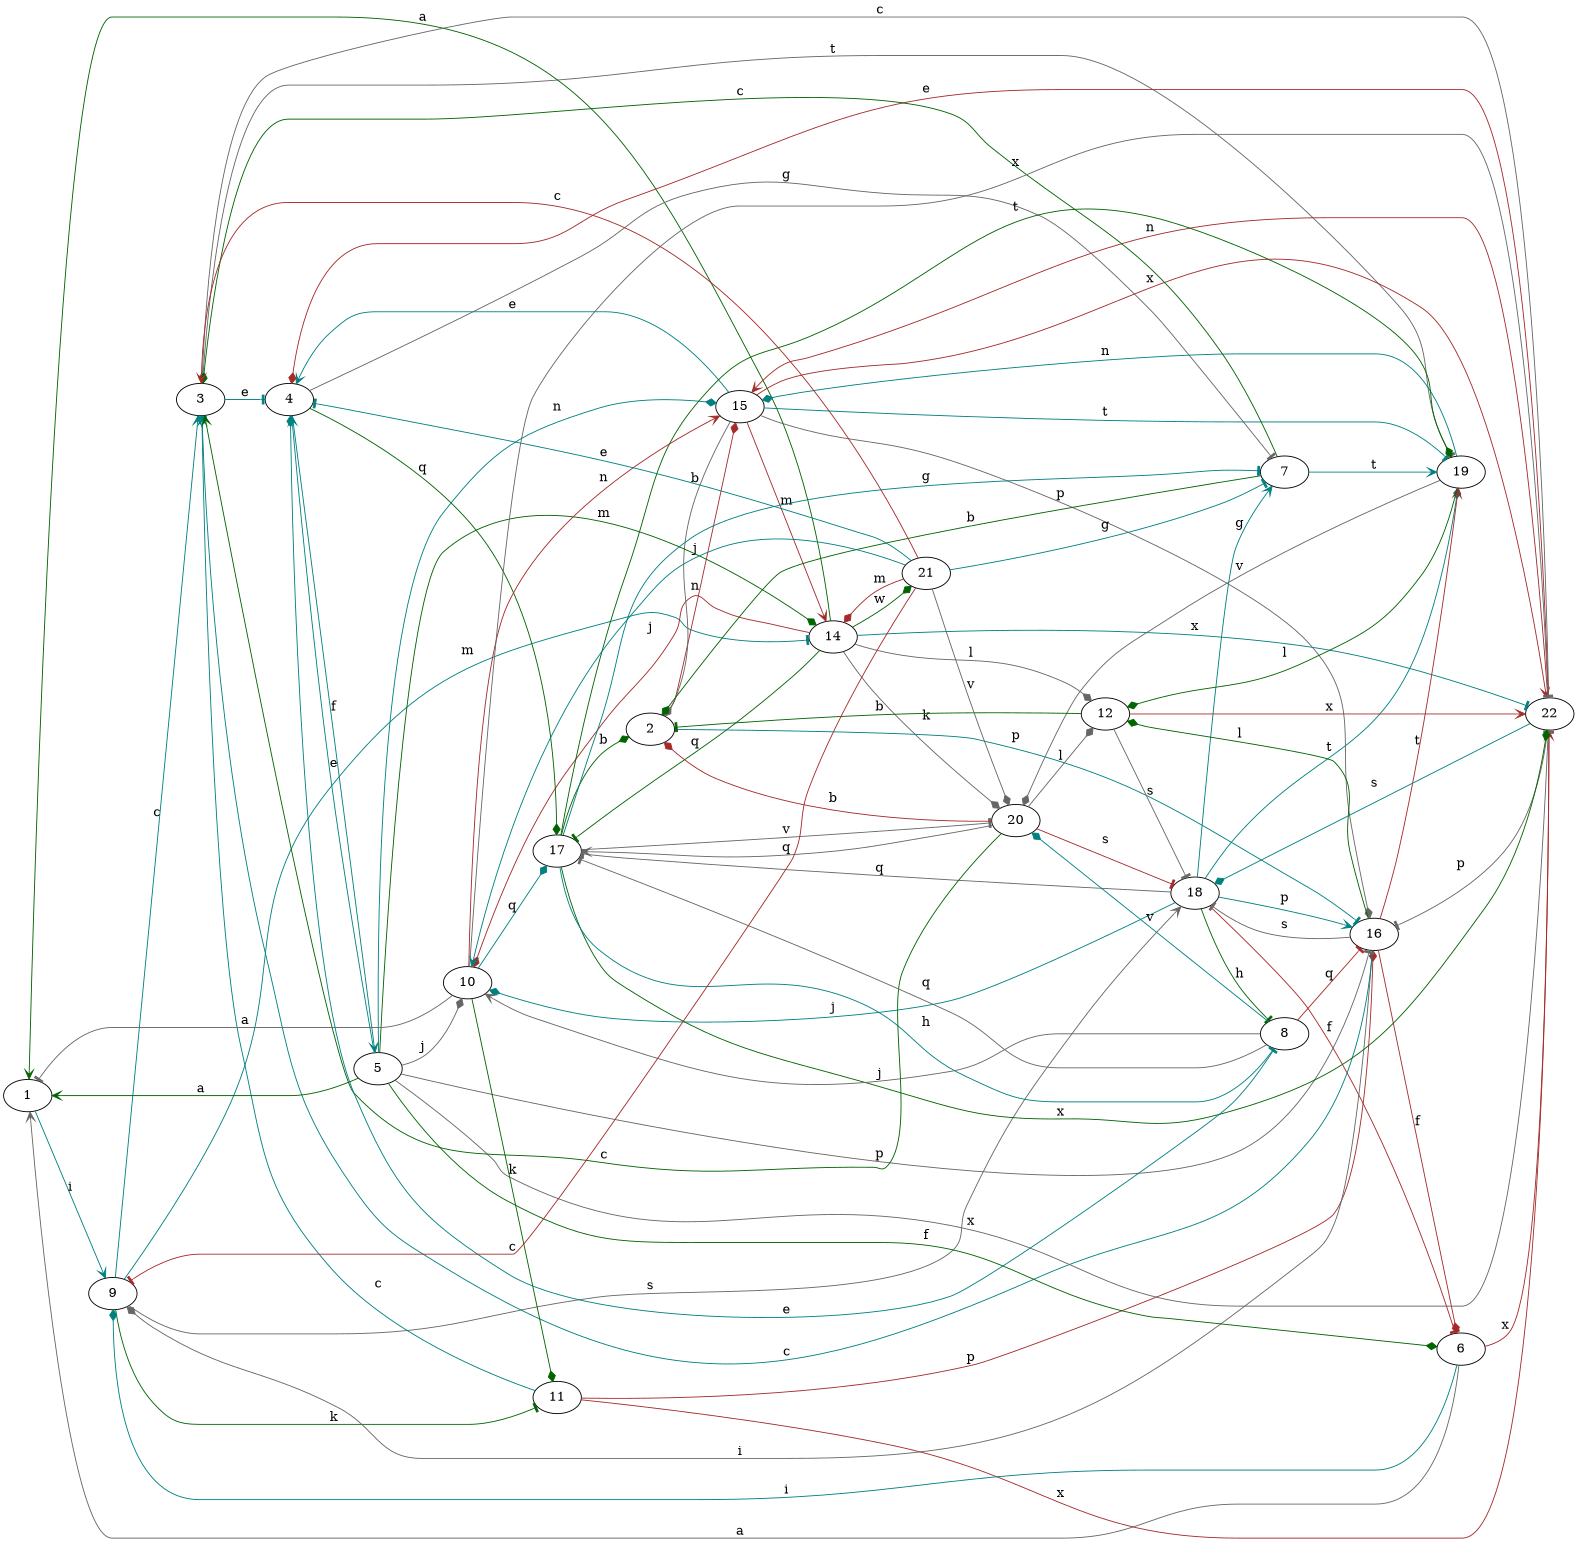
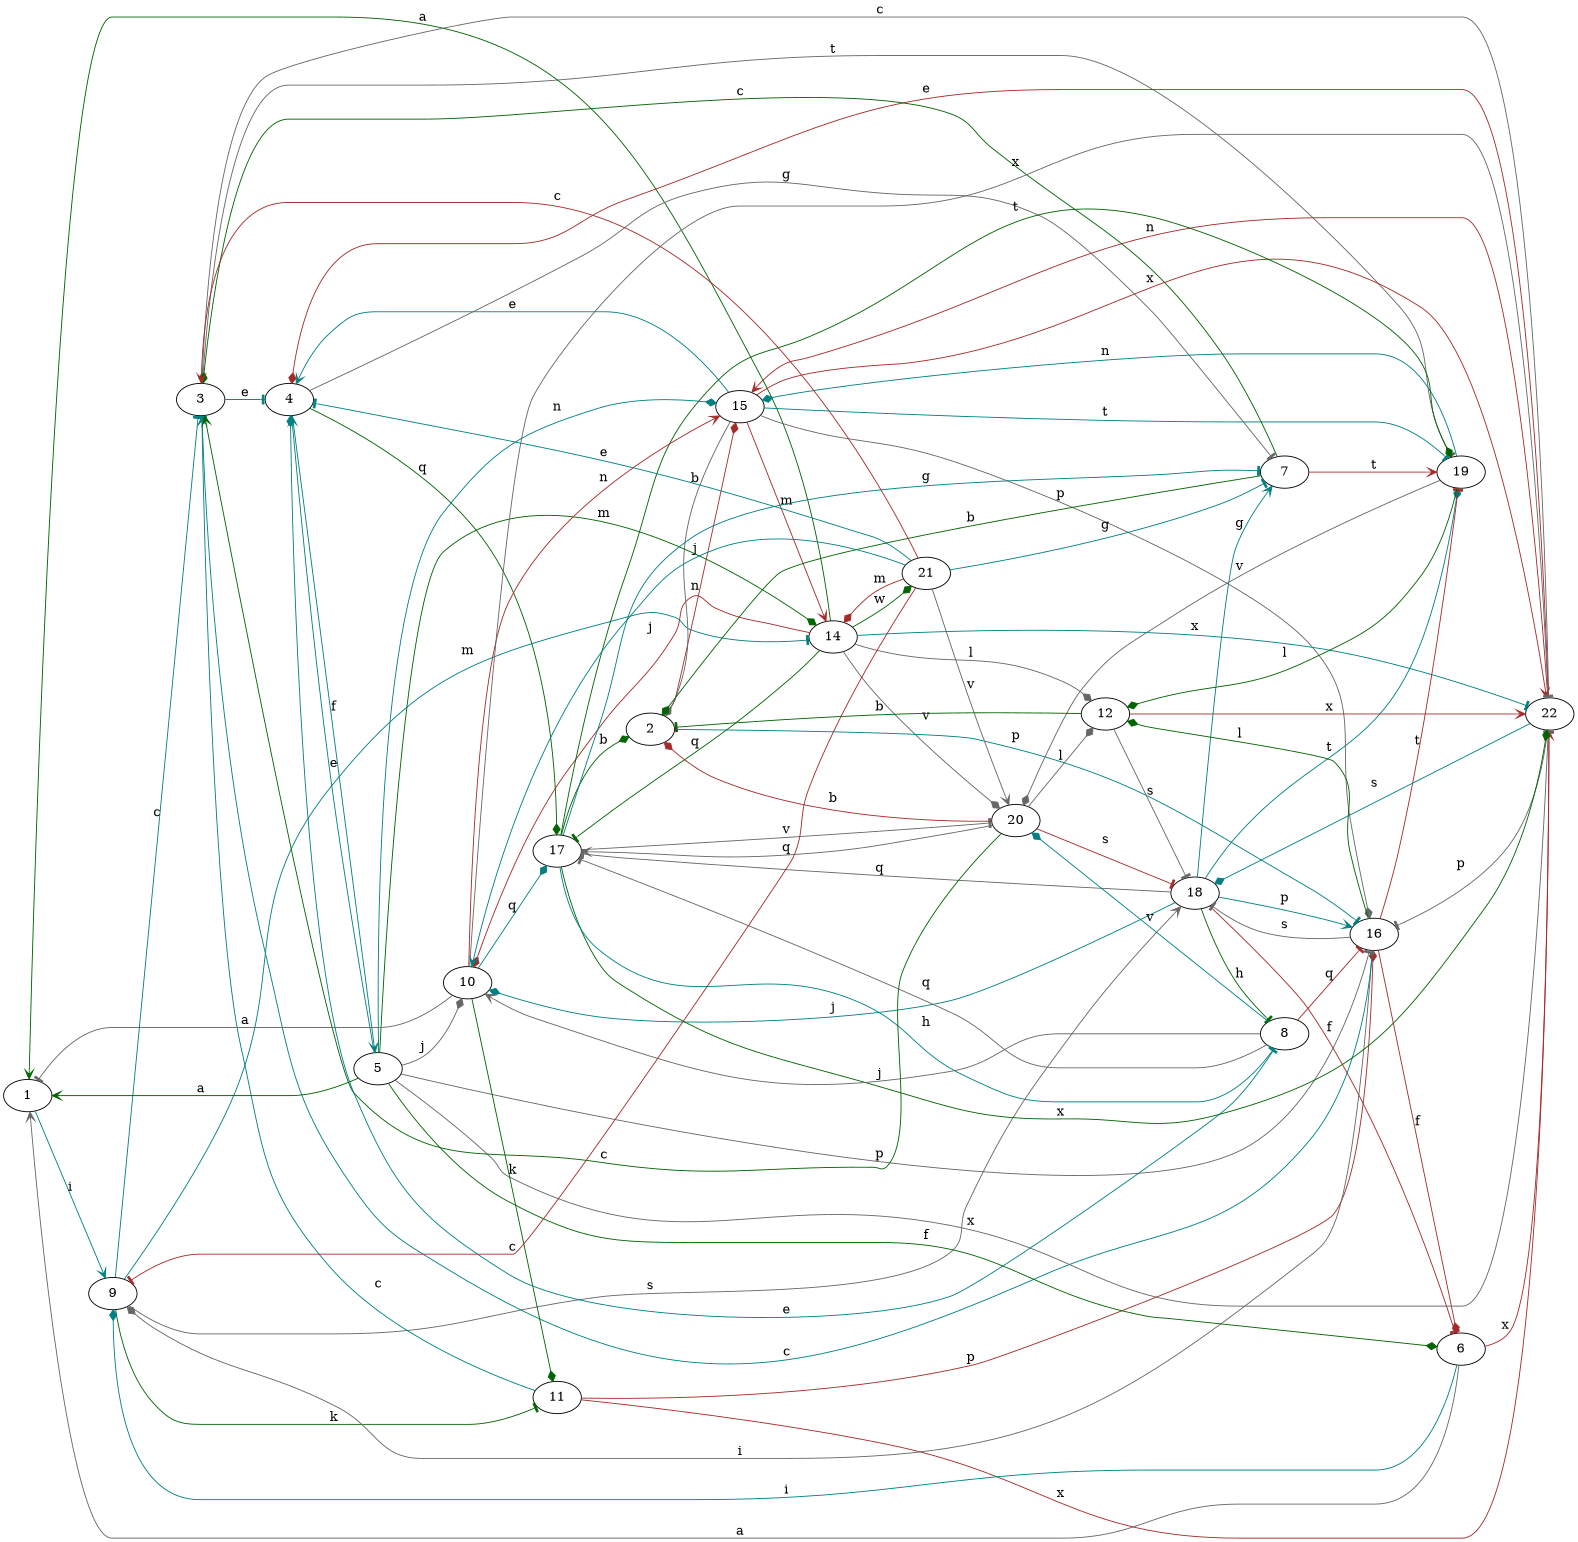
edge "7" -> "19": color teal -> brown
edge "21" -> "20": arrowhead diamond -> vee
edge "14" -> "20": label "k" -> "v"
edge "16" -> "19": arrowhead vee -> tee
edge "9" -> "3": arrowhead vee -> tee
